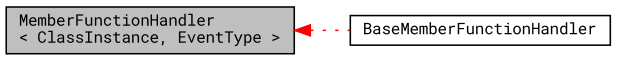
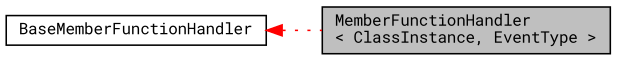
edge "BaseMemberFunctionHandler" -> "MemberFunctionHandler < ClassInstance, EventType >": reversed
